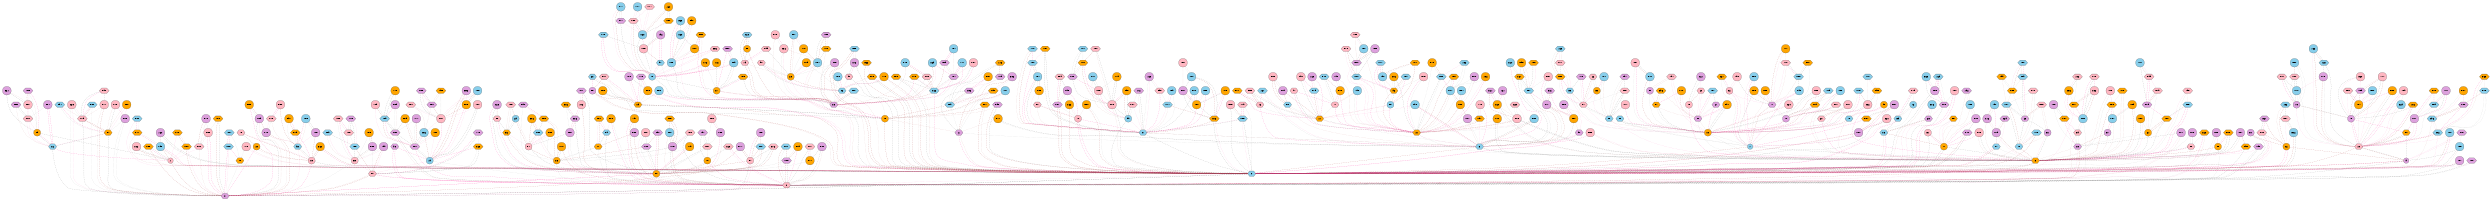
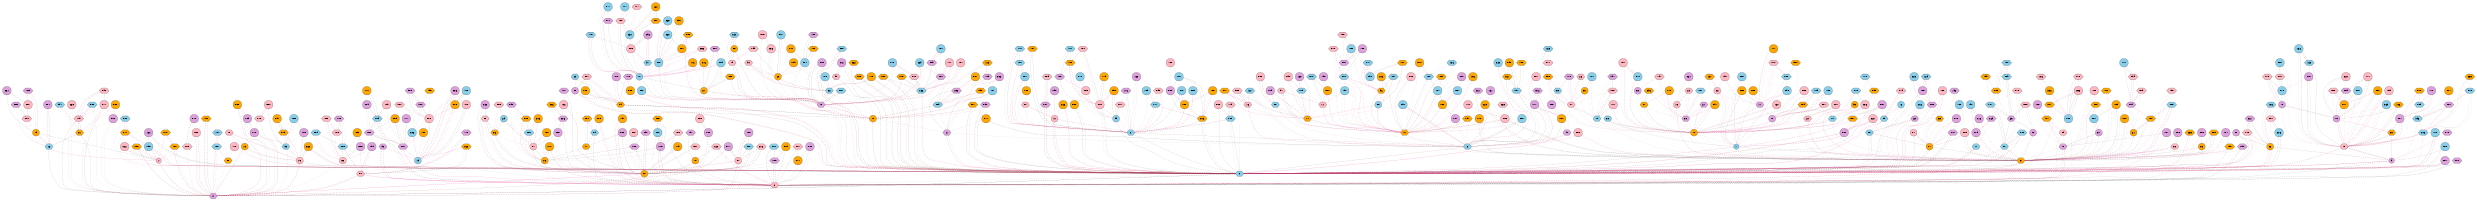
node "447": fillcolor skyblue -> lightpink
node "243": removed
